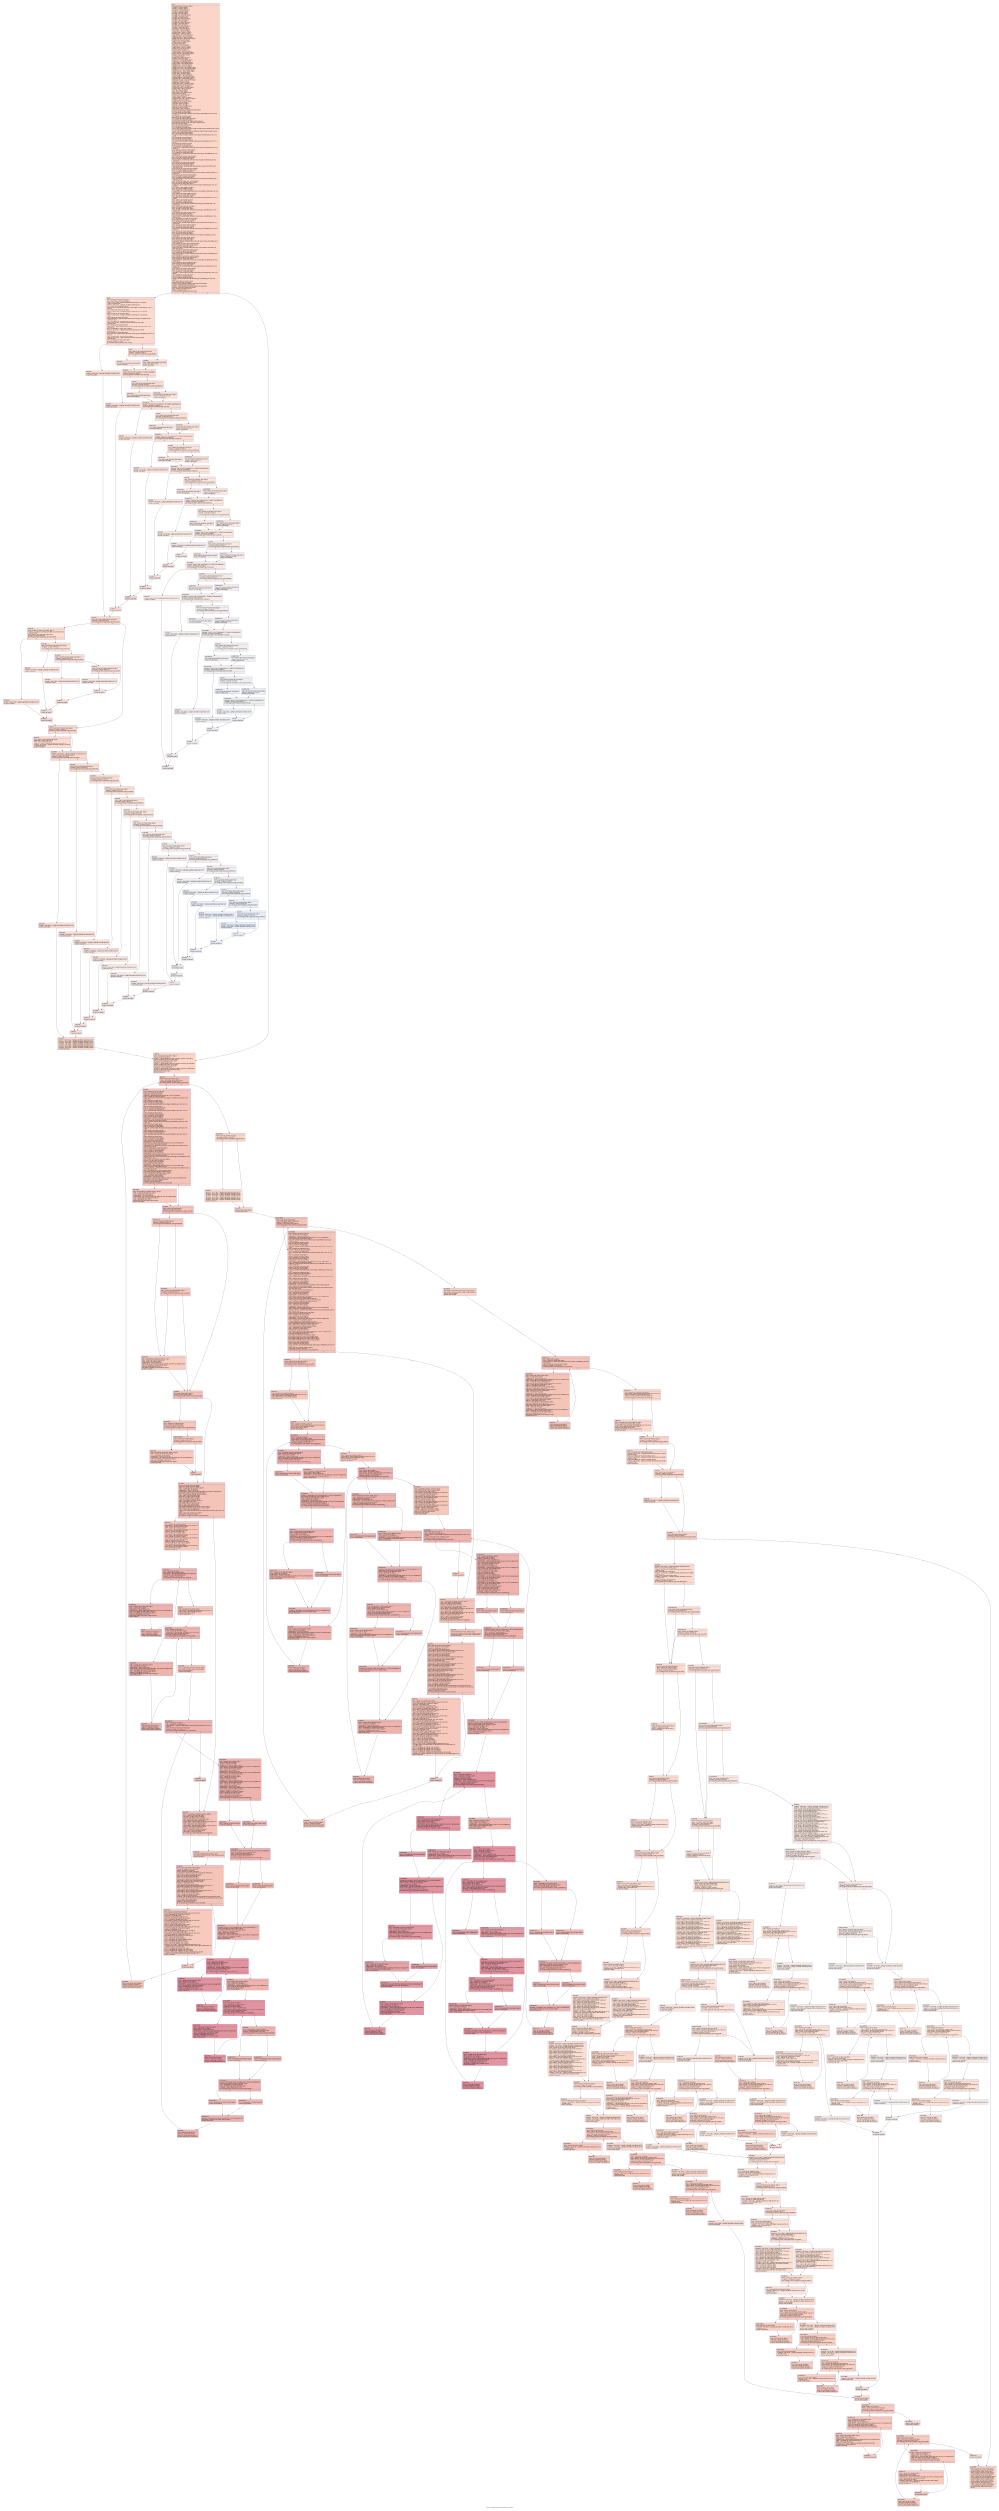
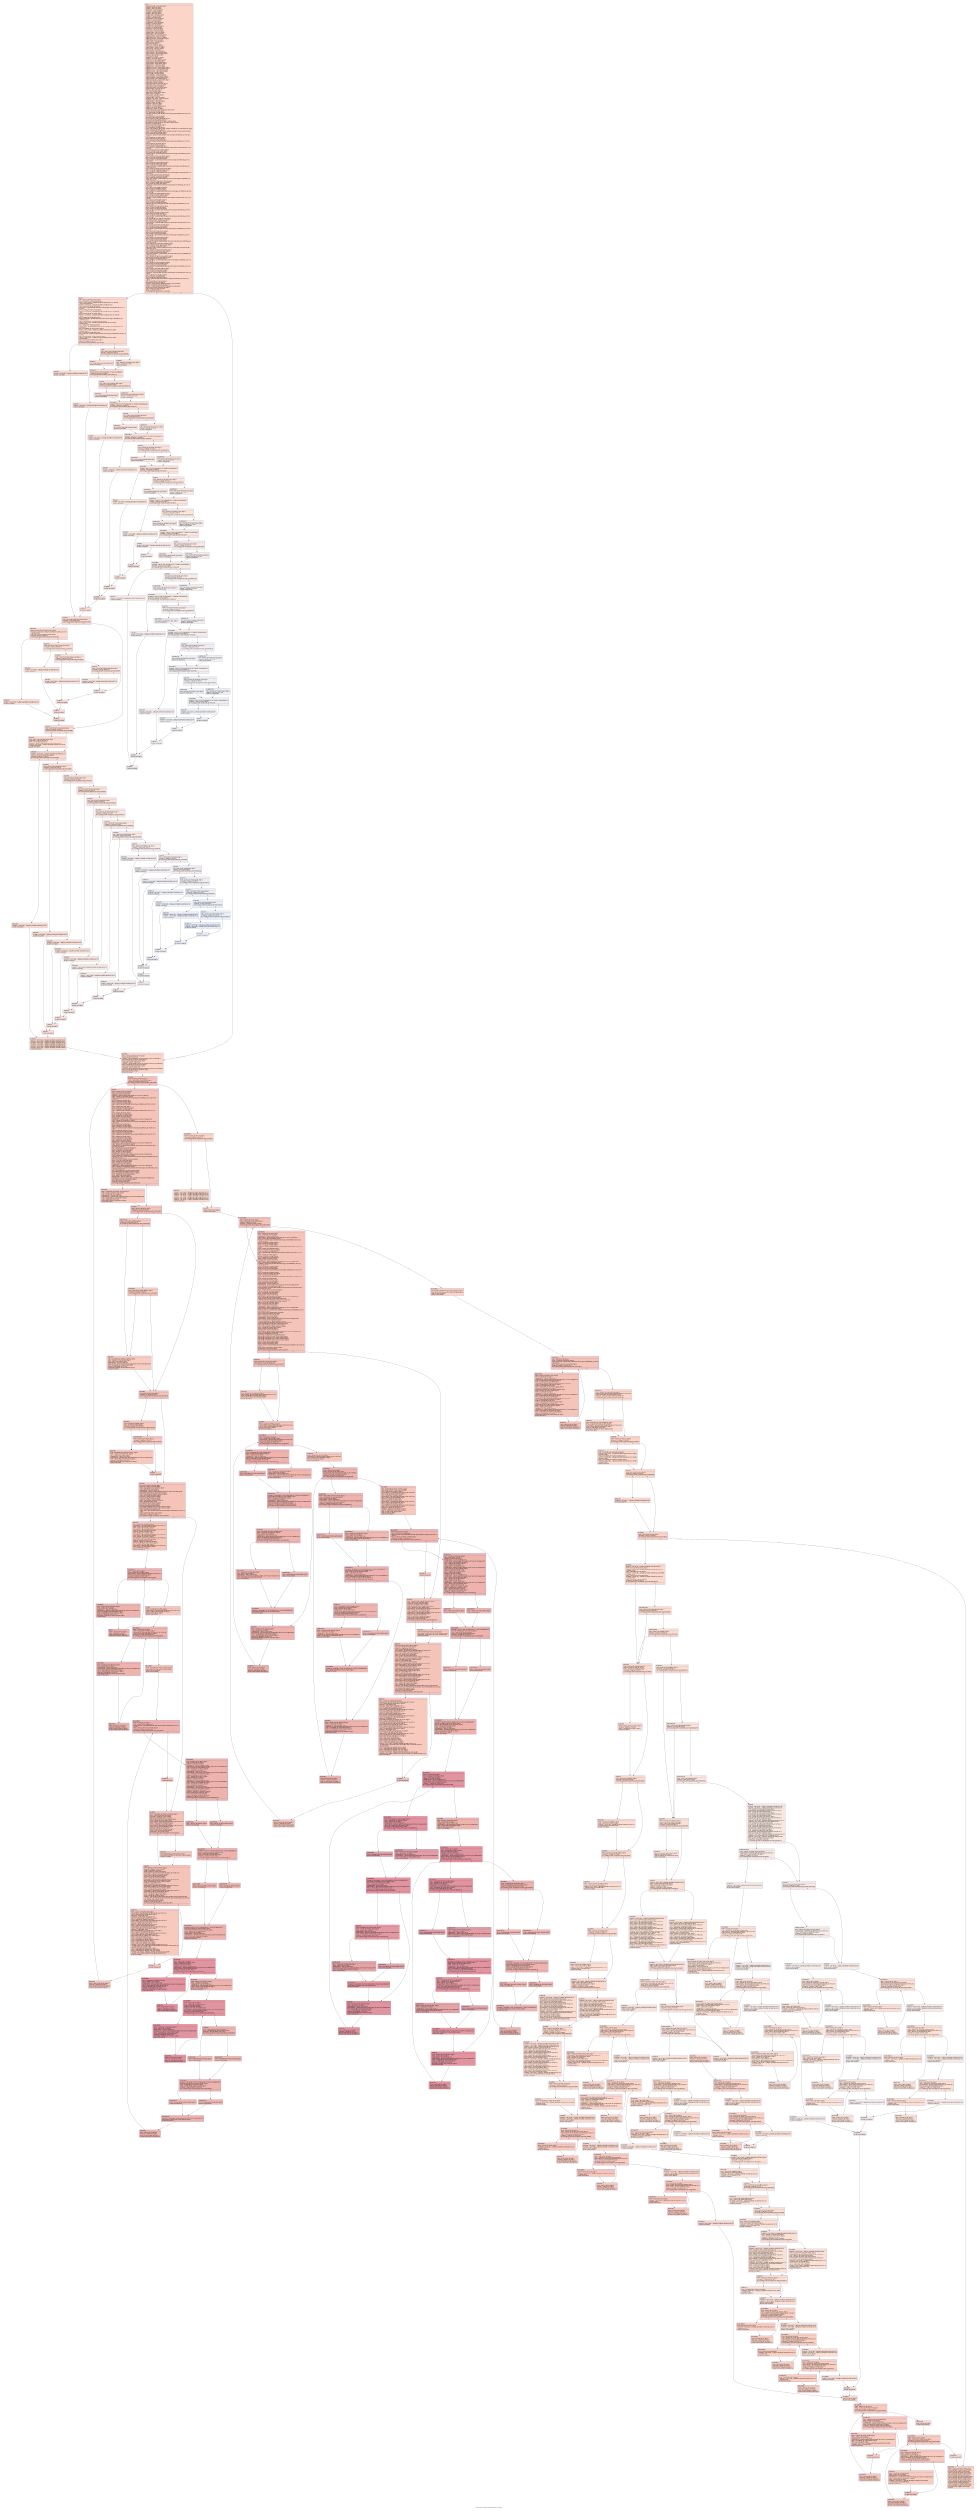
node "for.end1189:": added
node "for.inc1264:": added
